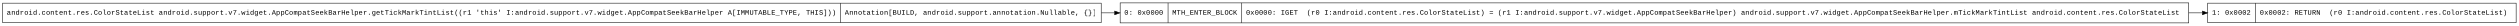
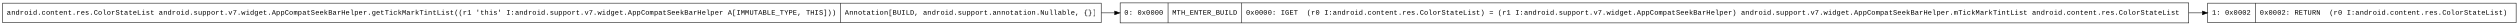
node "0: 0x0000": text "MTH_ENTER_BLOCK" -> "MTH_ENTER_BUILD"
